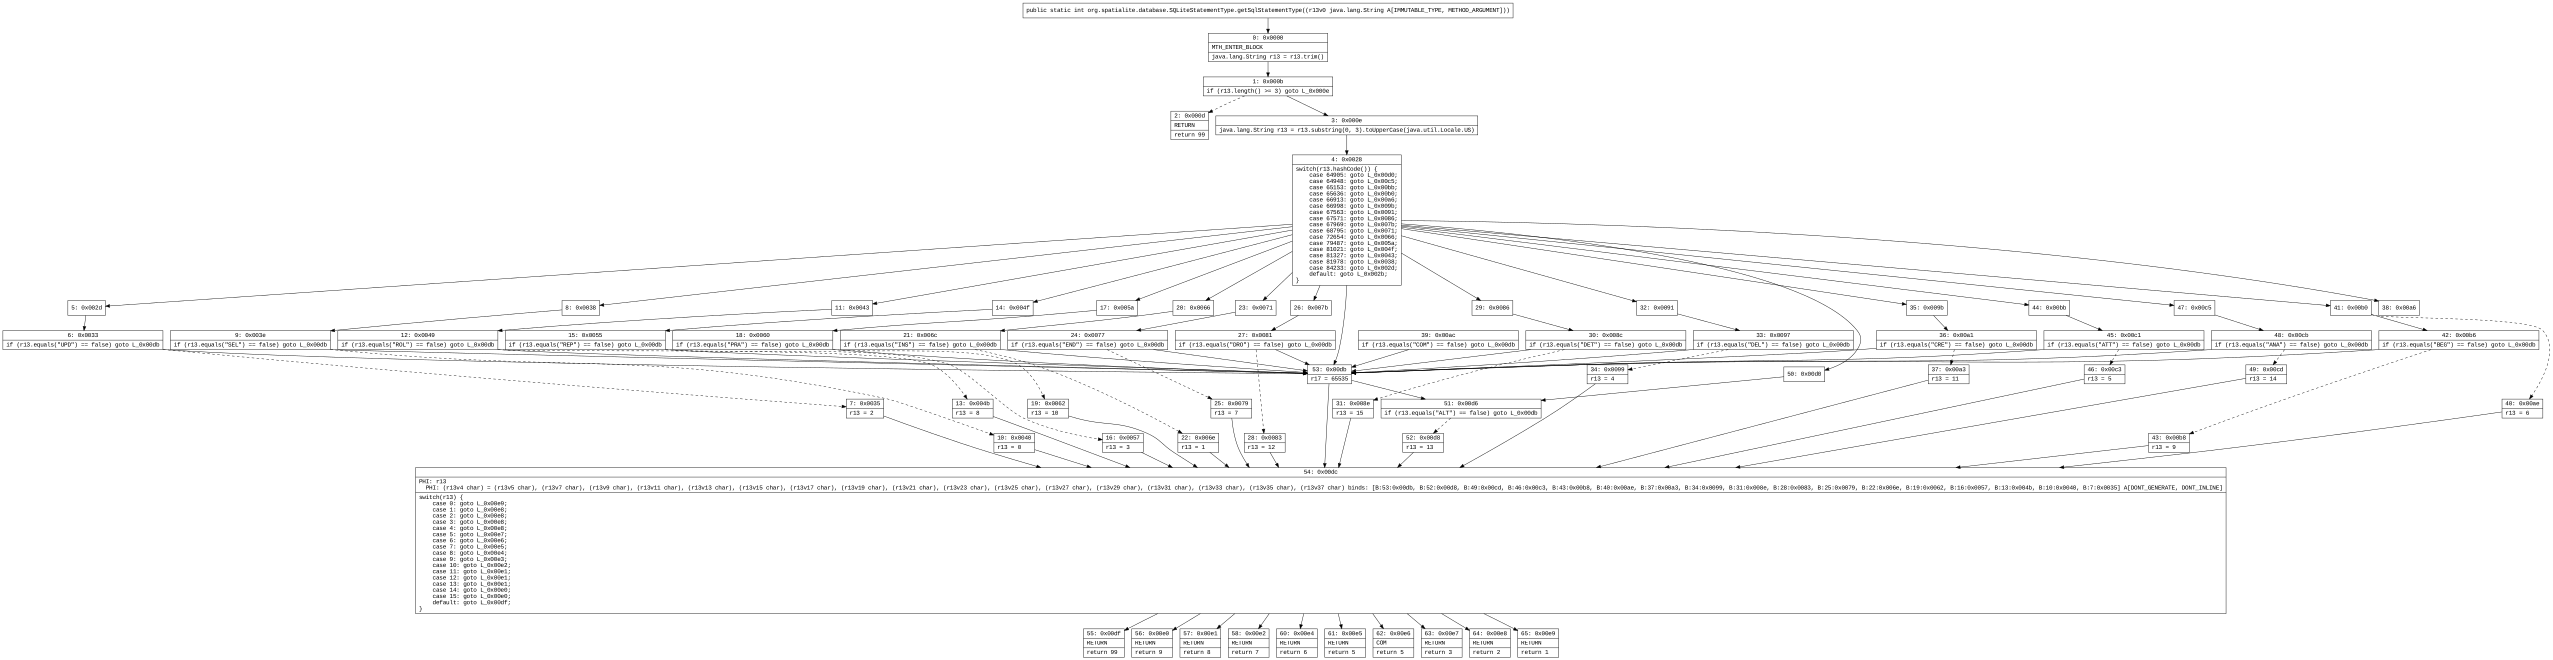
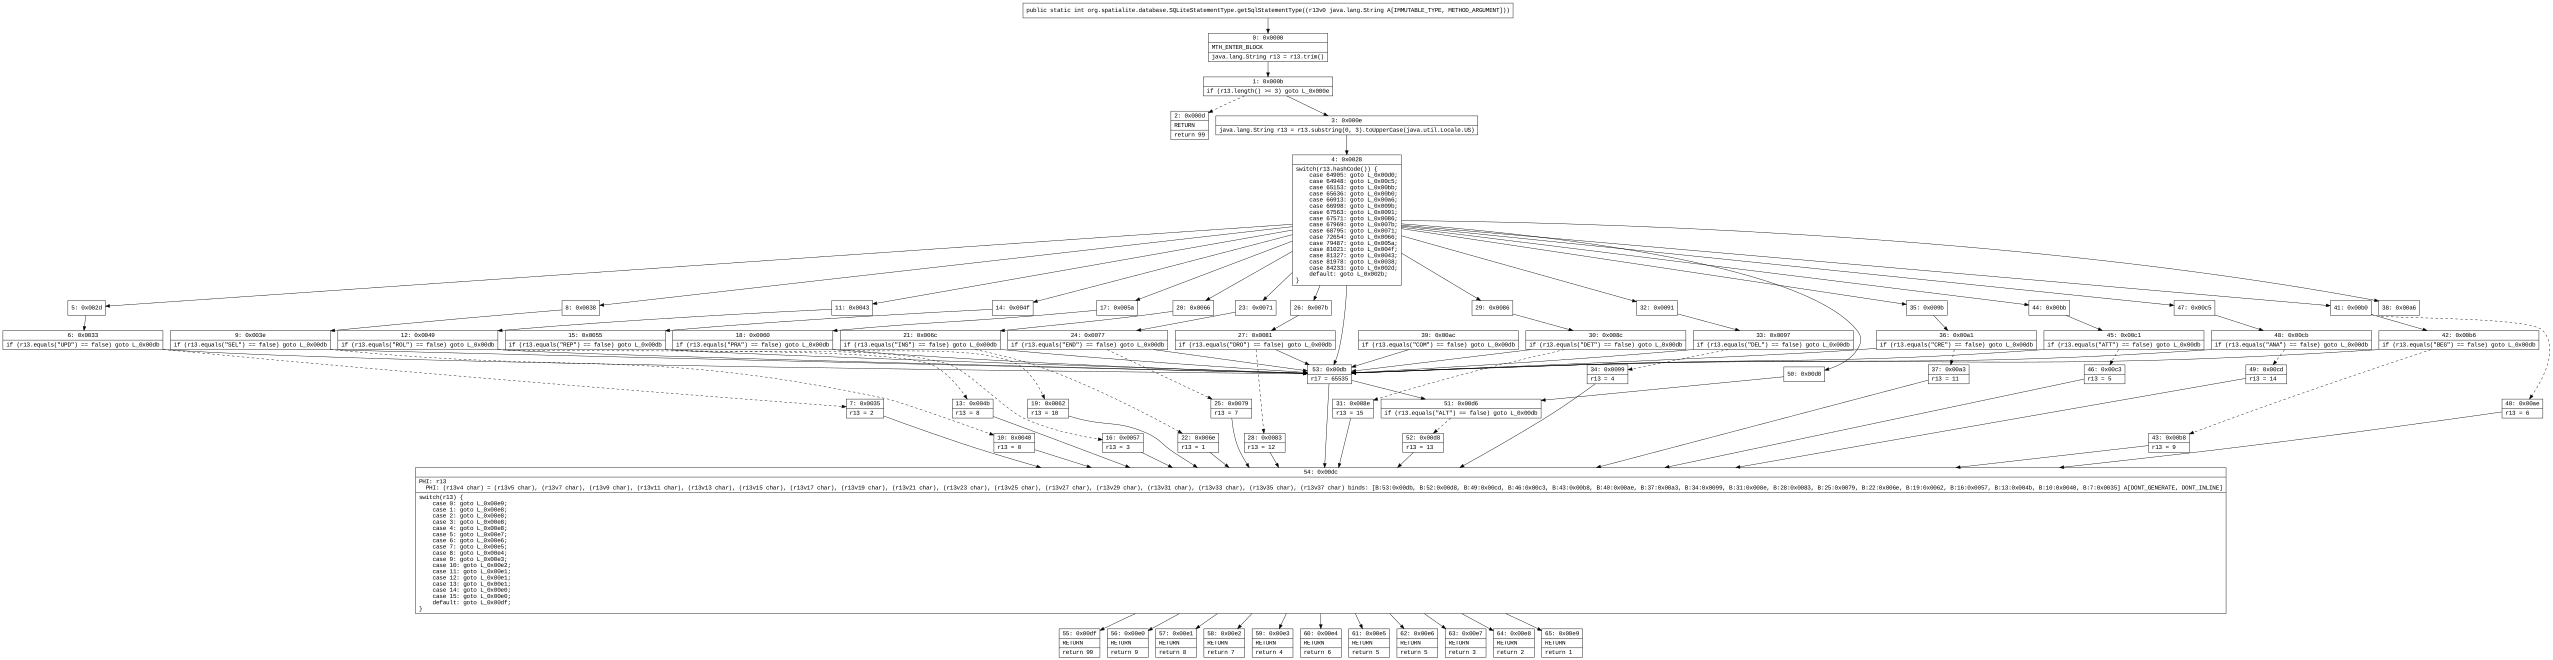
node "59: 0x00e3": added
node "62: 0x00e6": text "COM" -> "RETURN"
